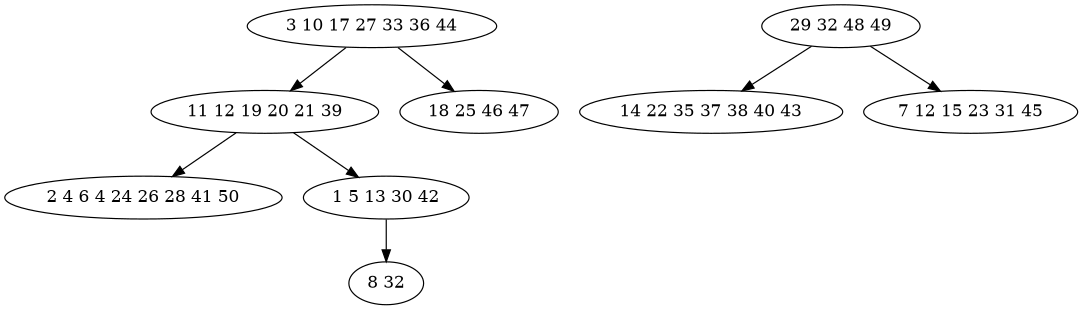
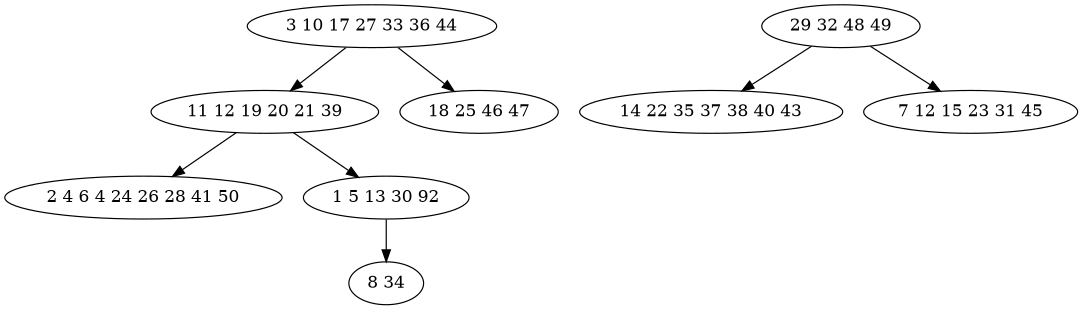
node "1 5 13 30 42": label "1 5 13 30 42" -> "1 5 13 30 92"
node "8 32": label "8 32" -> "8 34"
